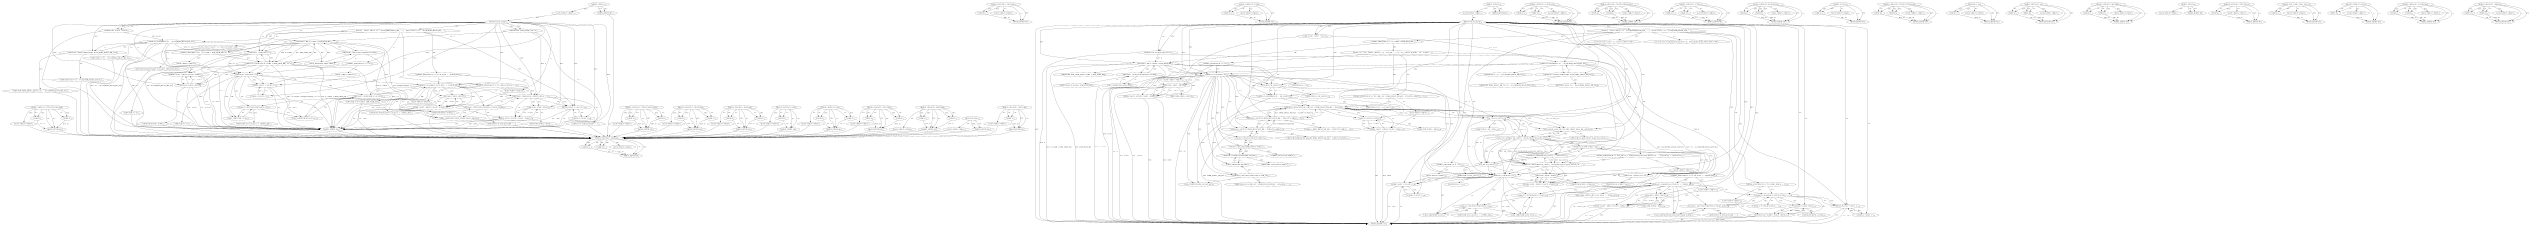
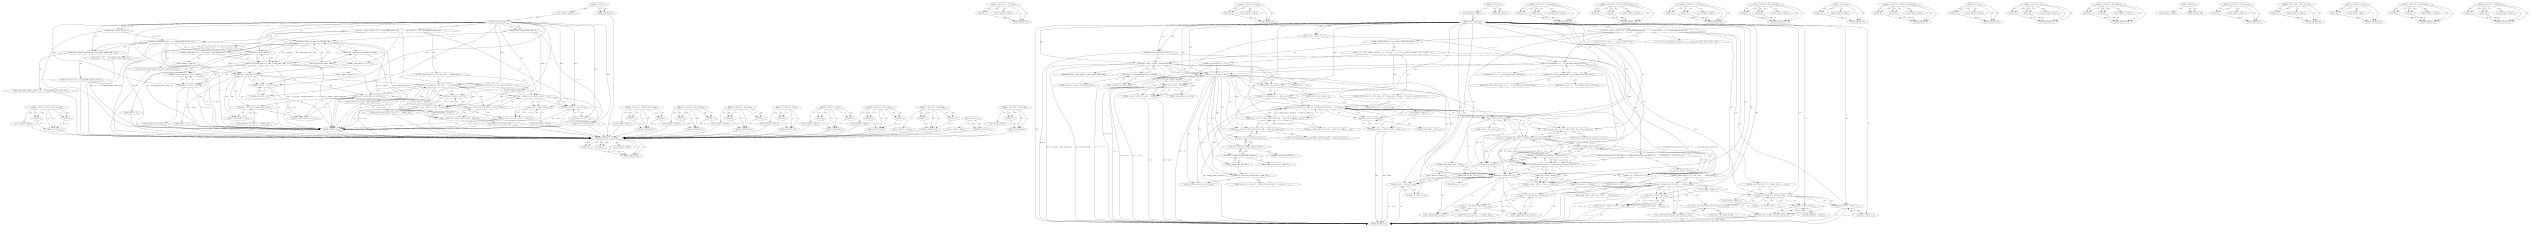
edge "(<operator>.indirectFieldAccess,rs->bmp_len)" -> "(FIELD_IDENTIFIER,bmp,bmp)": reversed
